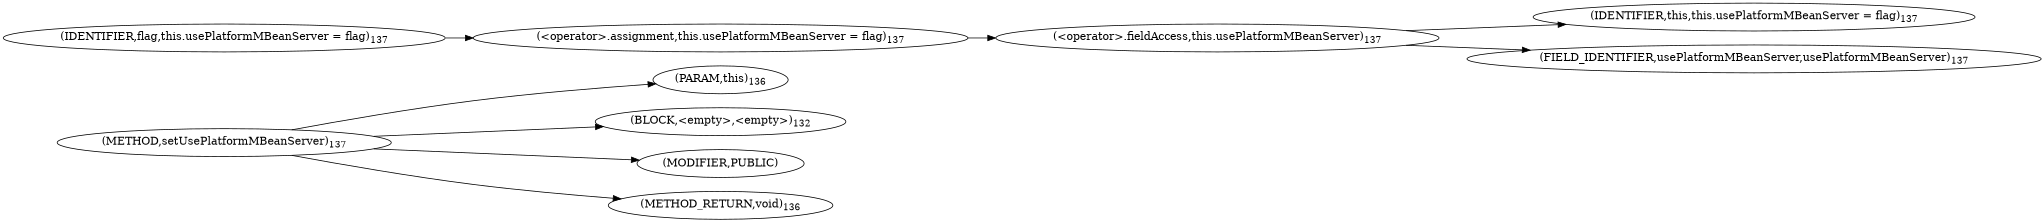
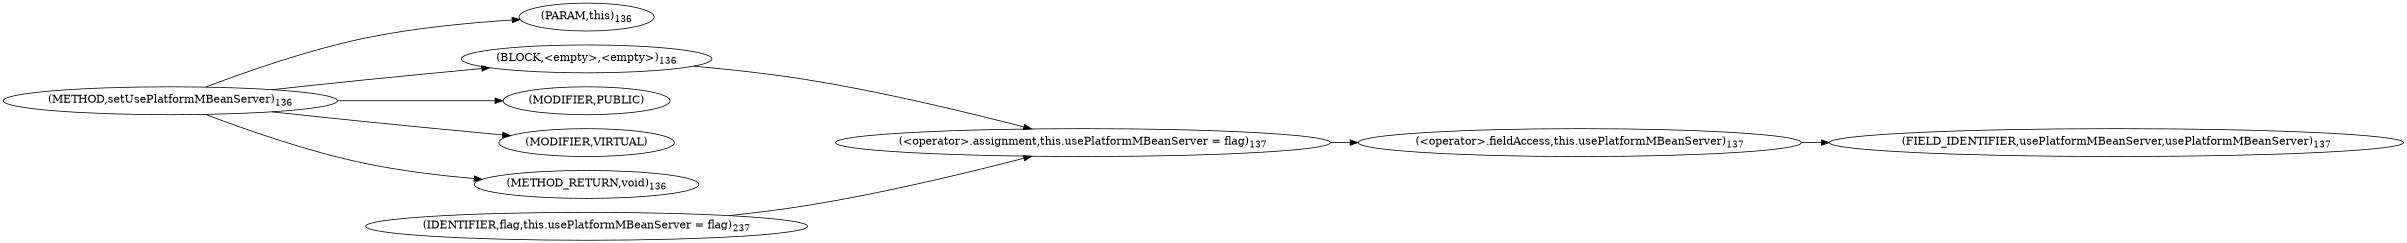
node "(IDENTIFIER,this,this.usePlatformMBeanServer = flag)": removed
node "(IDENTIFIER,flag,this.usePlatformMBeanServer = flag)": text "137" -> "237"
edge "(BLOCK,<empty>,<empty>)" -> "(<operator>.assignment,this.usePlatformMBeanServer = flag)": added
node "(BLOCK,<empty>,<empty>)": text "132" -> "136"
node "(METHOD,setUsePlatformMBeanServer)": text "137" -> "136"
node "(MODIFIER,VIRTUAL)": added
